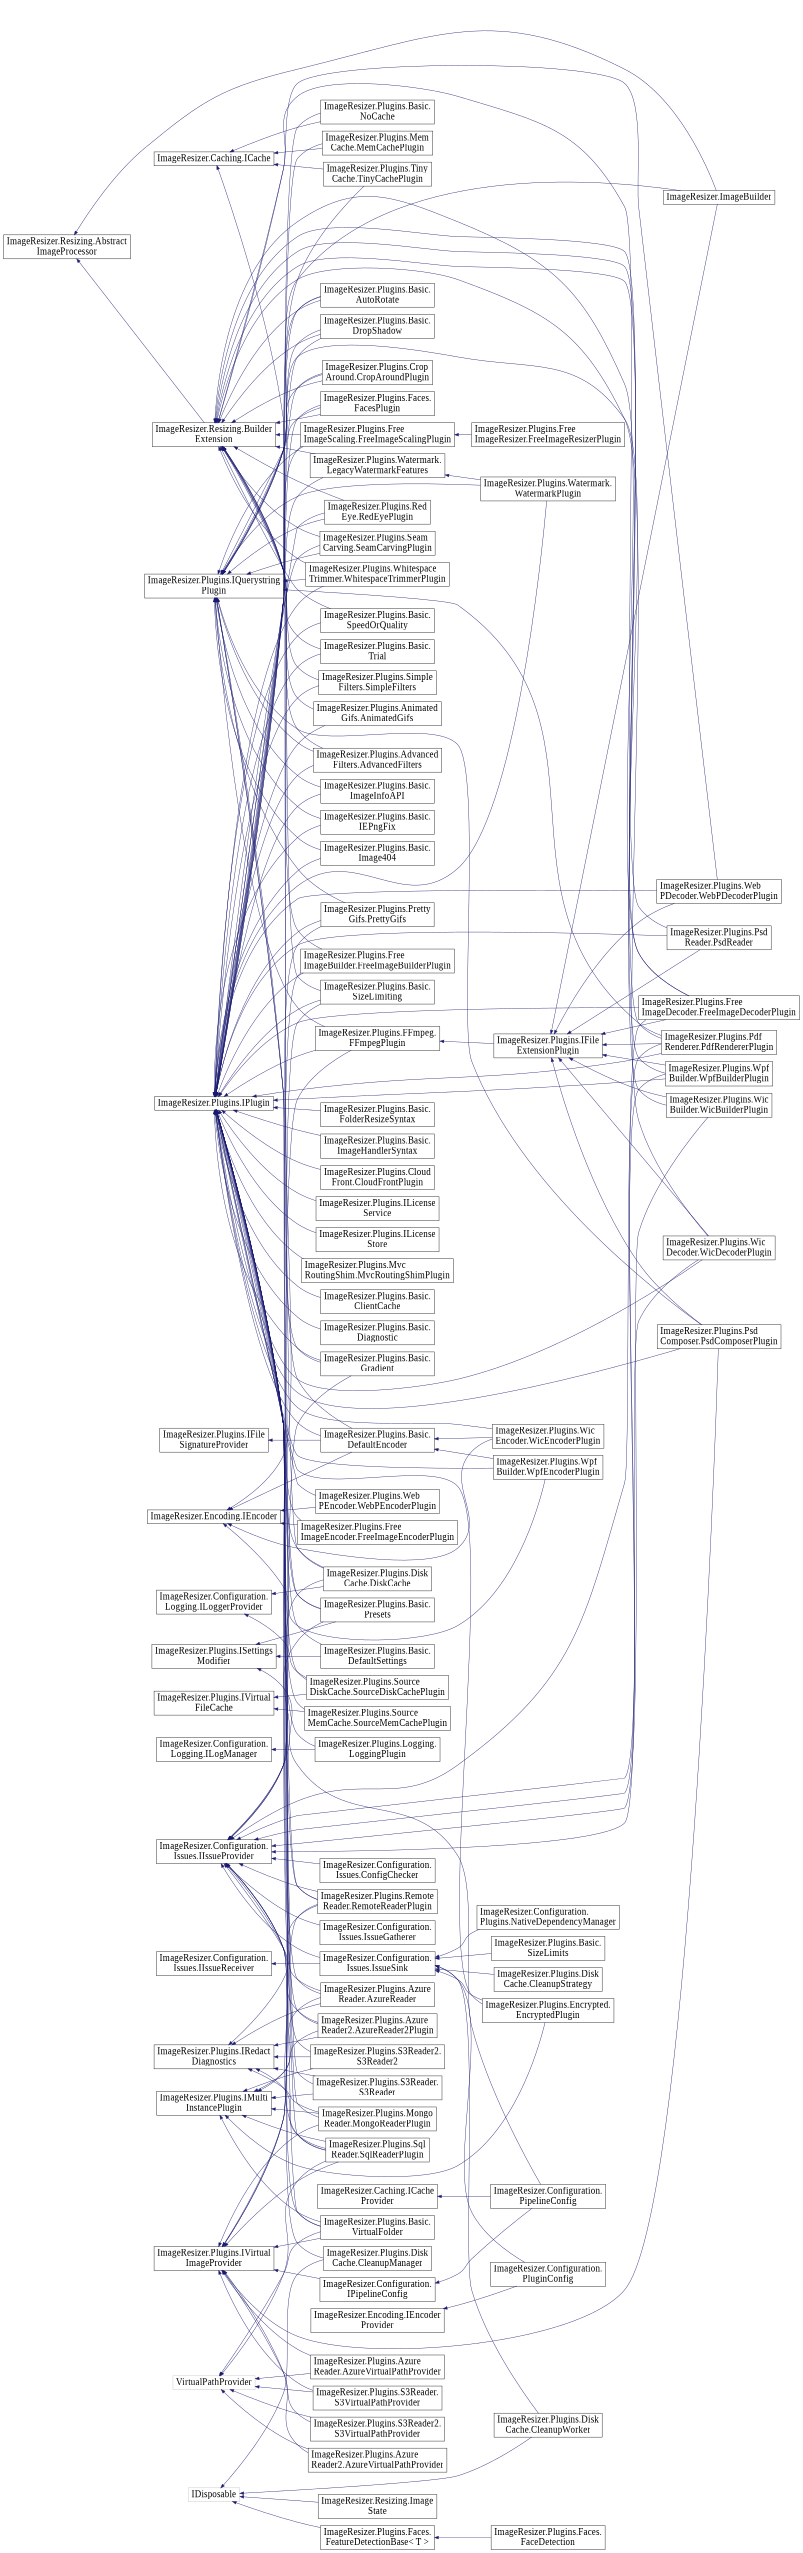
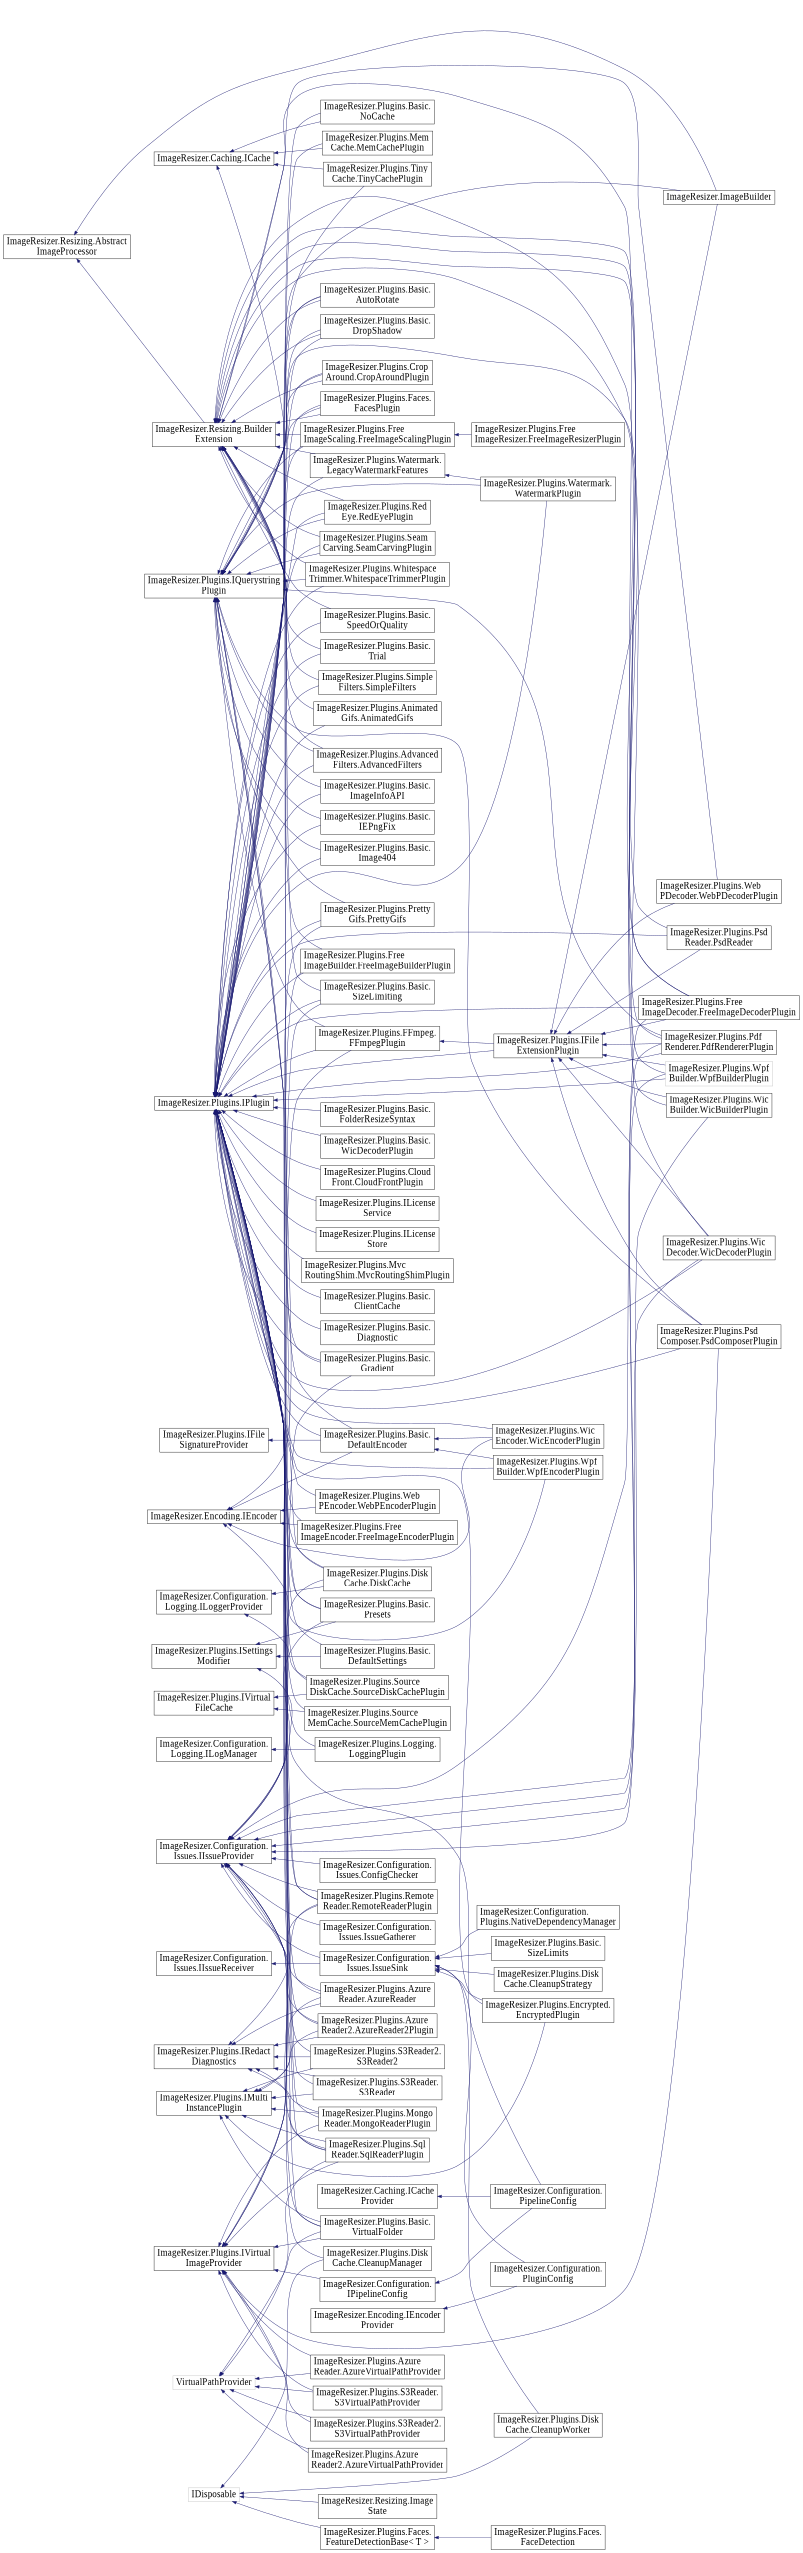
edge "ImageResizer.Plugins.Web PDecoder.WebPDecoderPlugin" -> "ImageResizer.Plugins.IPlugin": now "ImageResizer.Plugins.IFile ExtensionPlugin" -> "ImageResizer.Plugins.IPlugin"
node "ImageResizer.Plugins.Wpf Builder.WpfBuilderPlugin": color black -> grey75
node "ImageResizer.Plugins.Basic. ImageHandlerSyntax": label "ImageResizer.Plugins.Basic. ImageHandlerSyntax" -> "ImageResizer.Plugins.Basic. WicDecoderPlugin"
